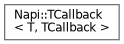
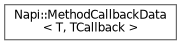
node "Napi::TCallback < T, TCallback >": label "Napi::TCallback < T, TCallback >" -> "Napi::MethodCallbackData < T, TCallback >"
